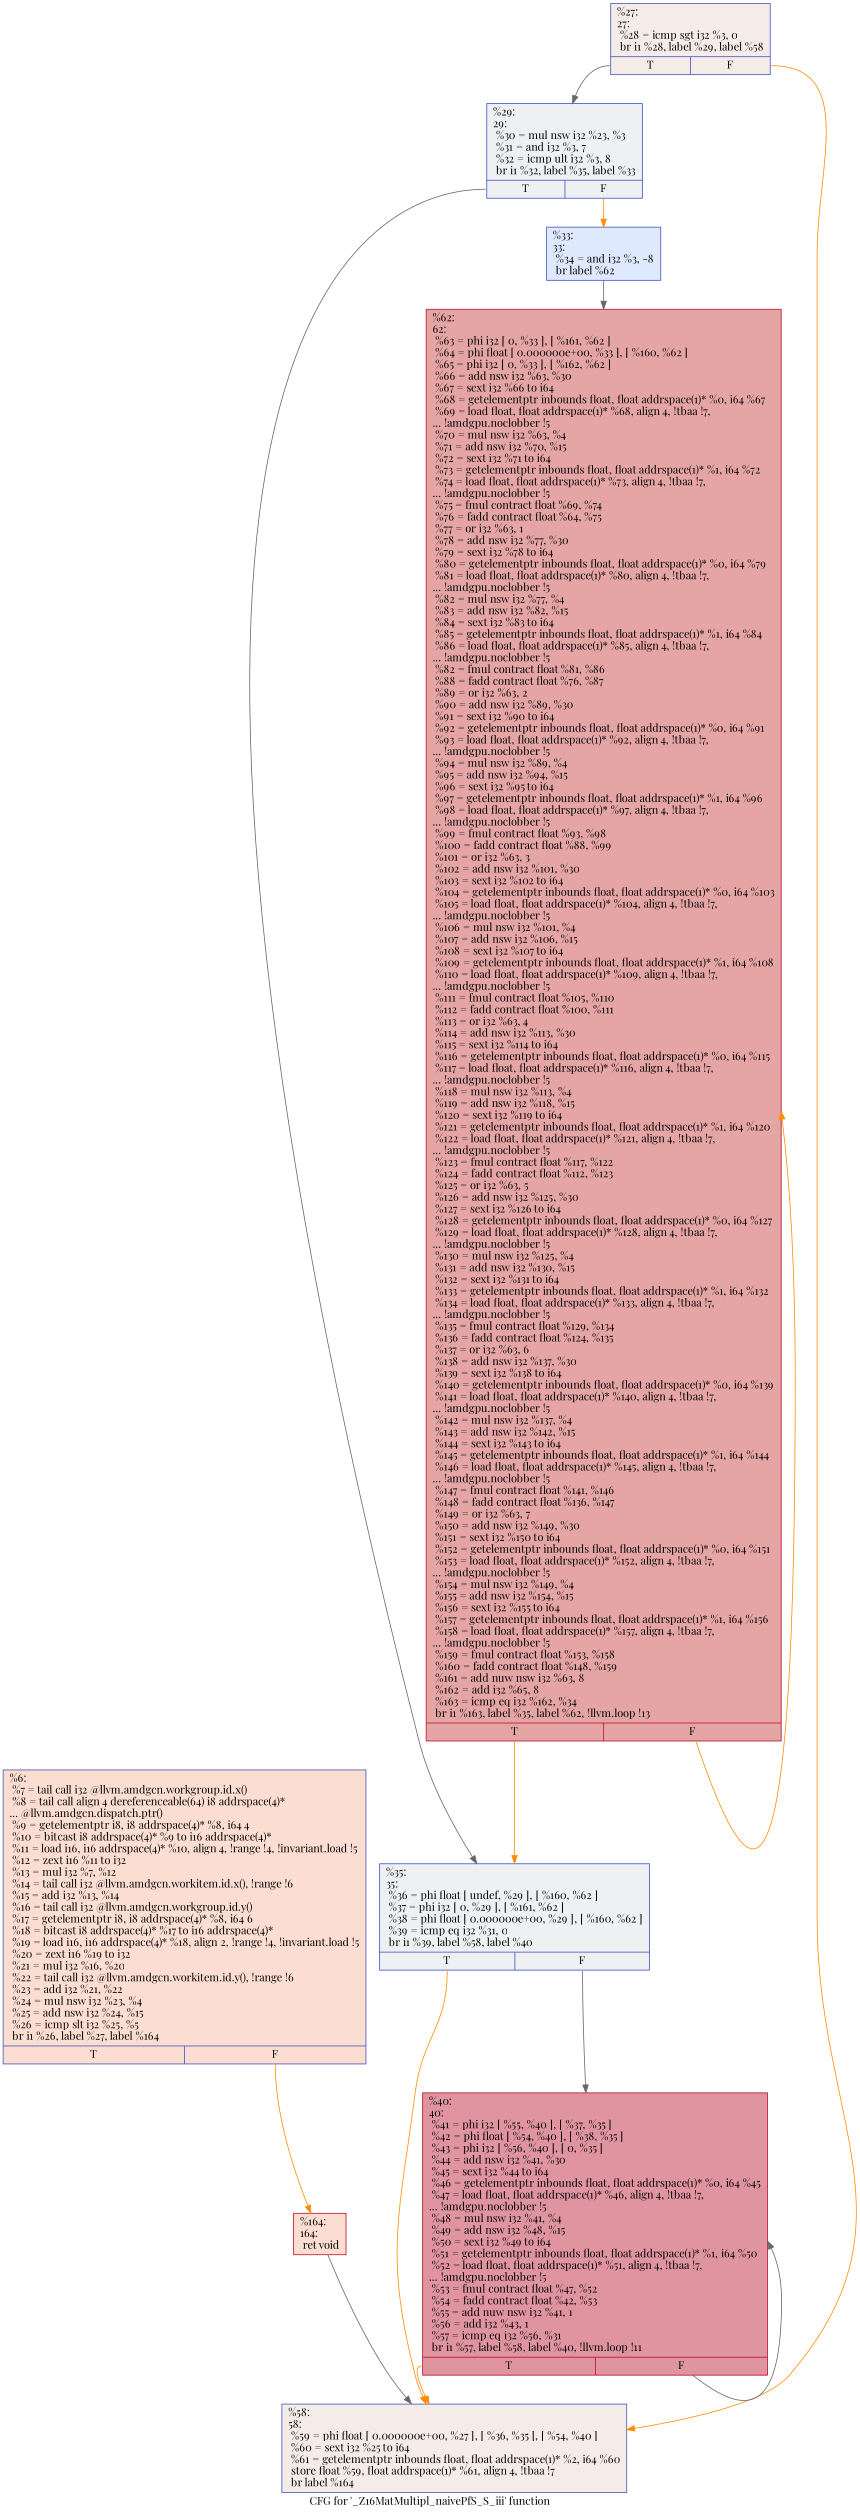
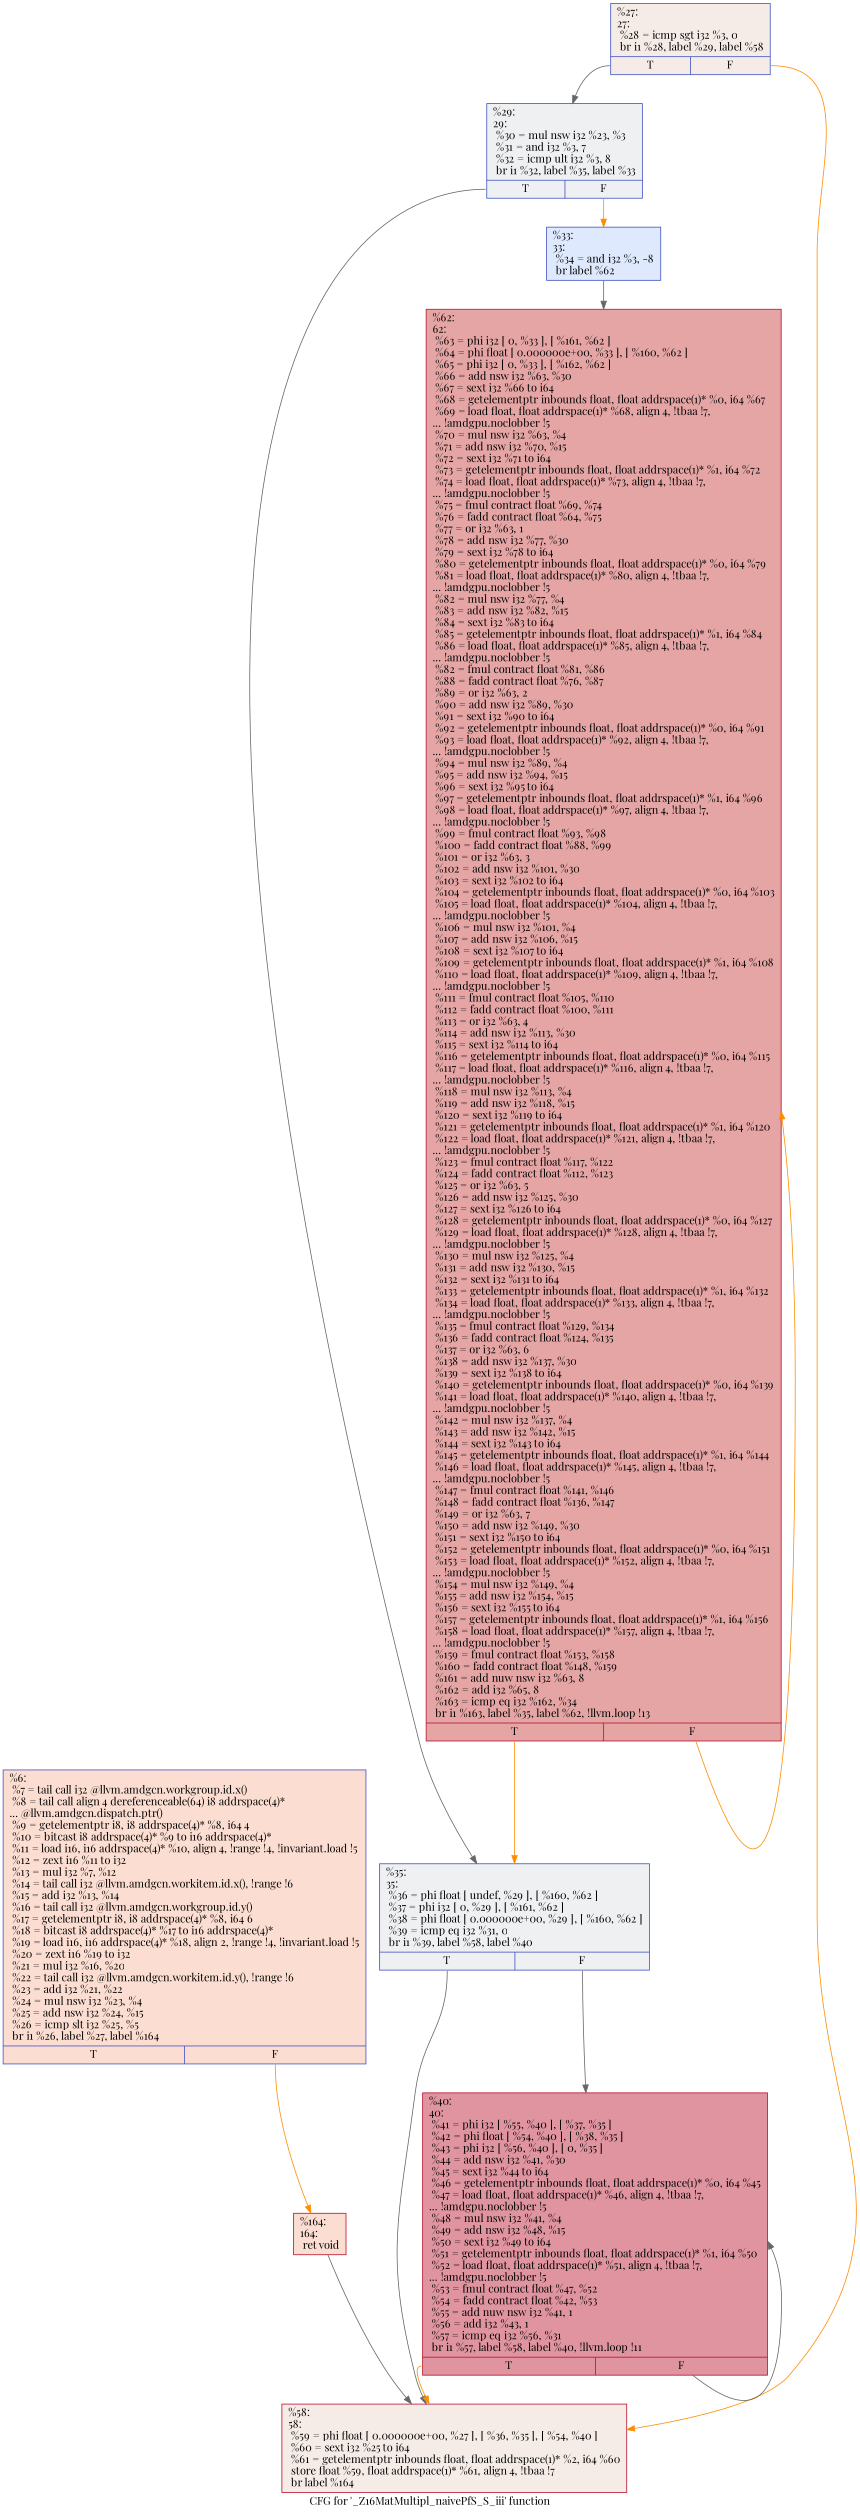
edge "%35:" -> "%58:": color darkorange -> gray40
node "%58:": color #3d50c3ff -> #b70d28ff
